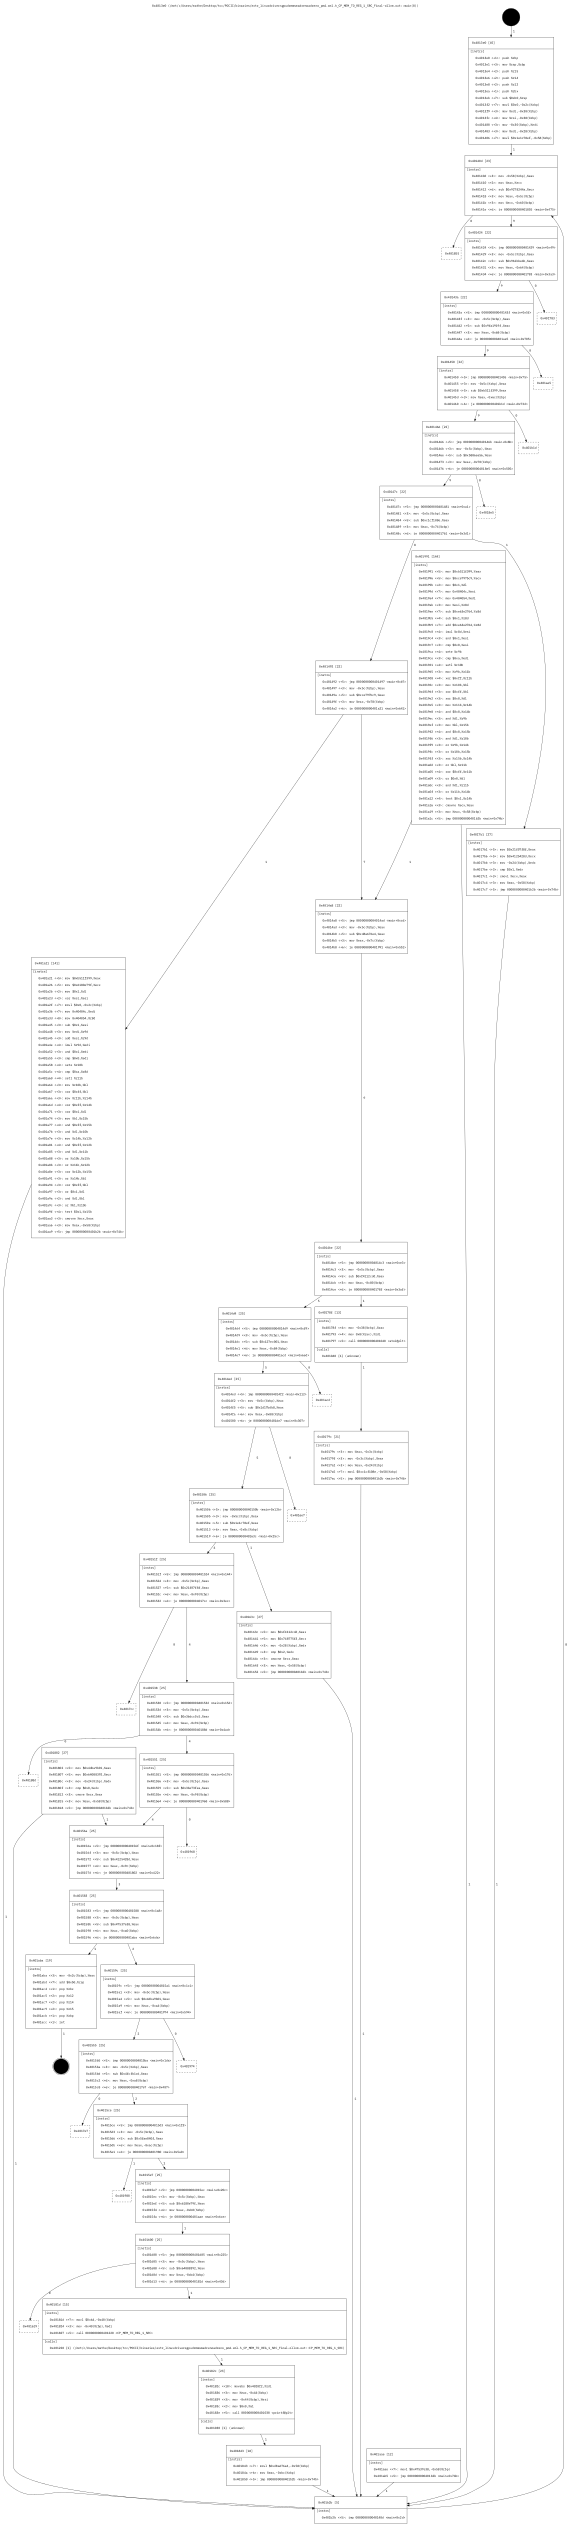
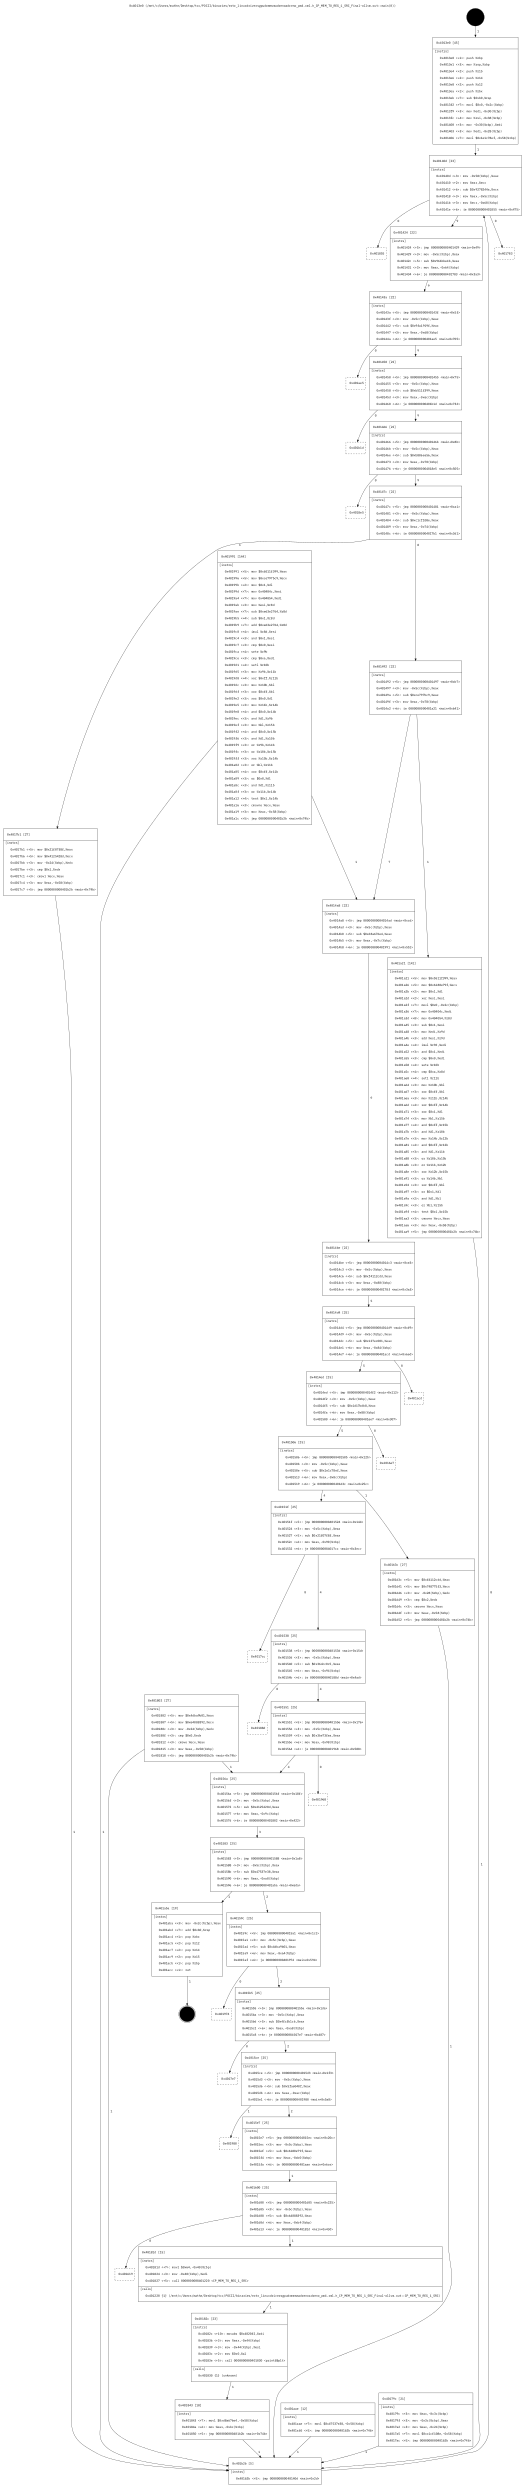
edge "0x401424 [22]" -> "0x401783": now "0x40140d [23]" -> "0x401783"
node "0x40178f [13]": removed
